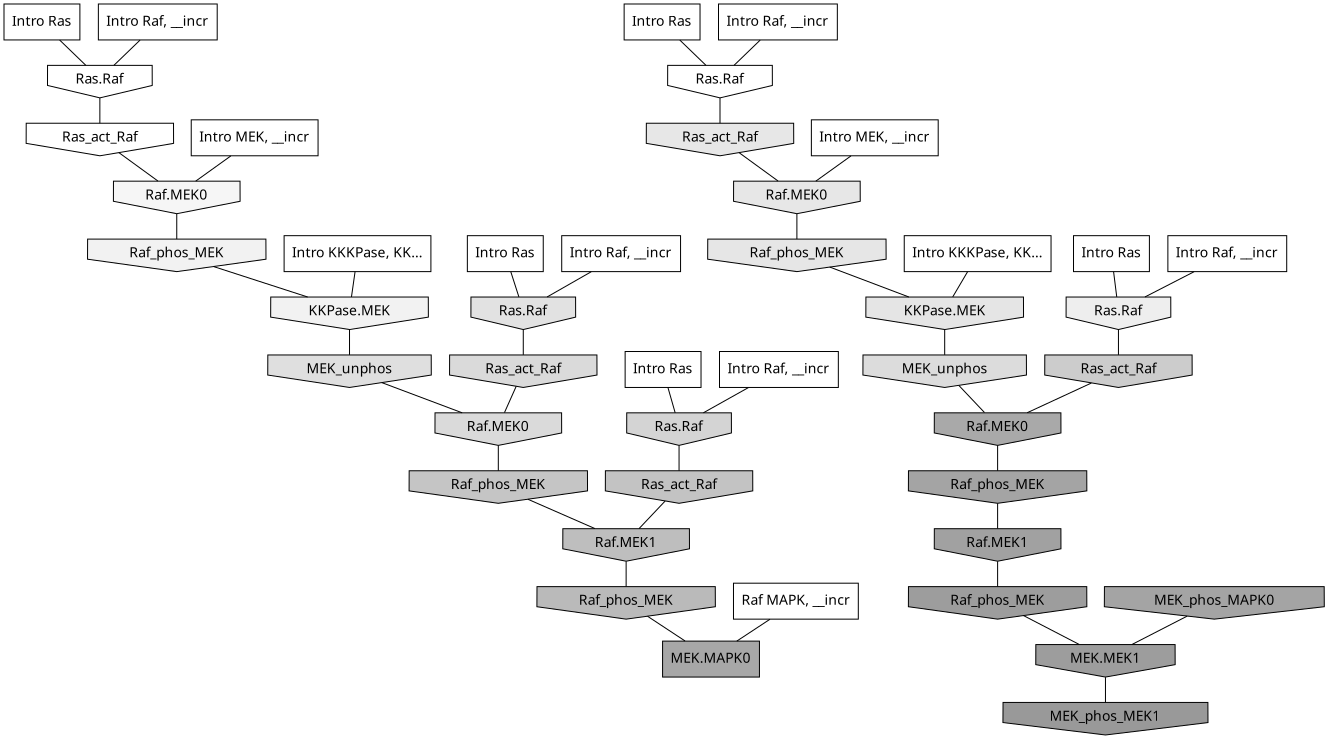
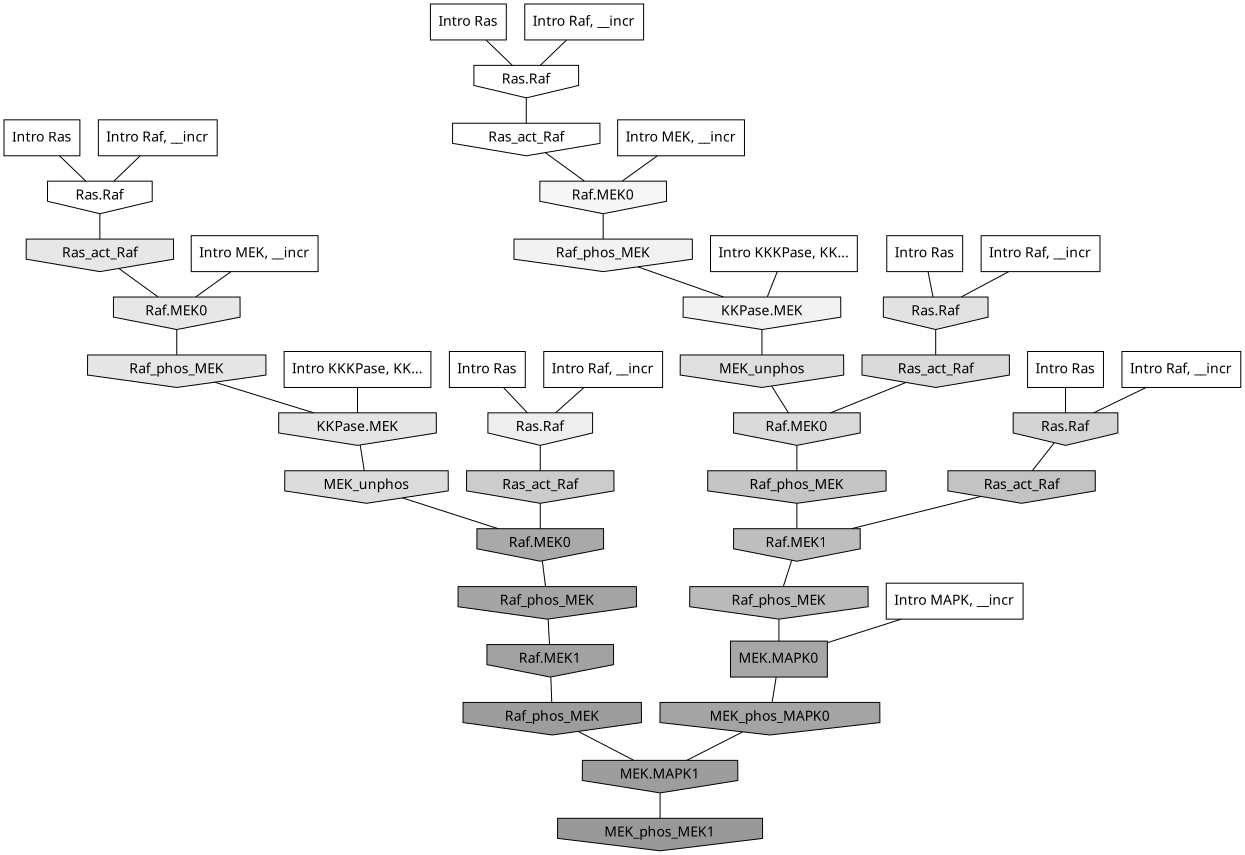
node "Raf MAPK, __incr": label "Raf MAPK, __incr" -> "Intro MAPK, __incr"
node "MEK.MEK1": label "MEK.MEK1" -> "MEK.MAPK1"
edge "MEK.MAPK0" -- "MEK_phos_MAPK0": added
